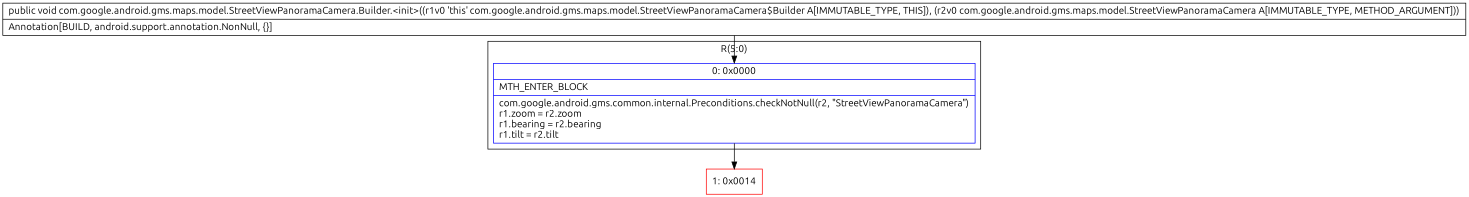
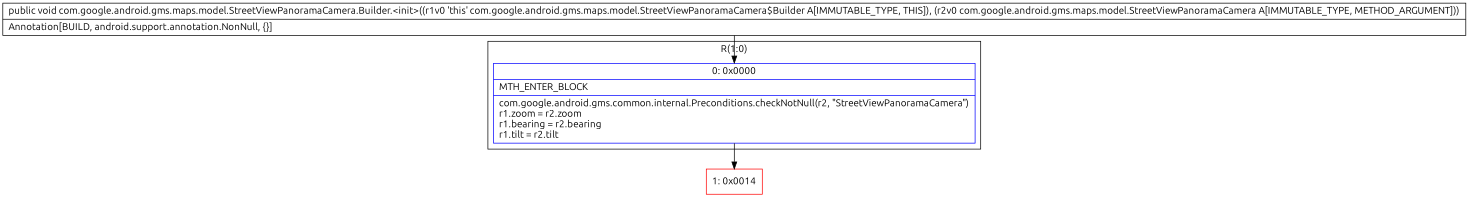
cluster "R(5:0)": label "R(5:0)" -> "R(1:0)"
